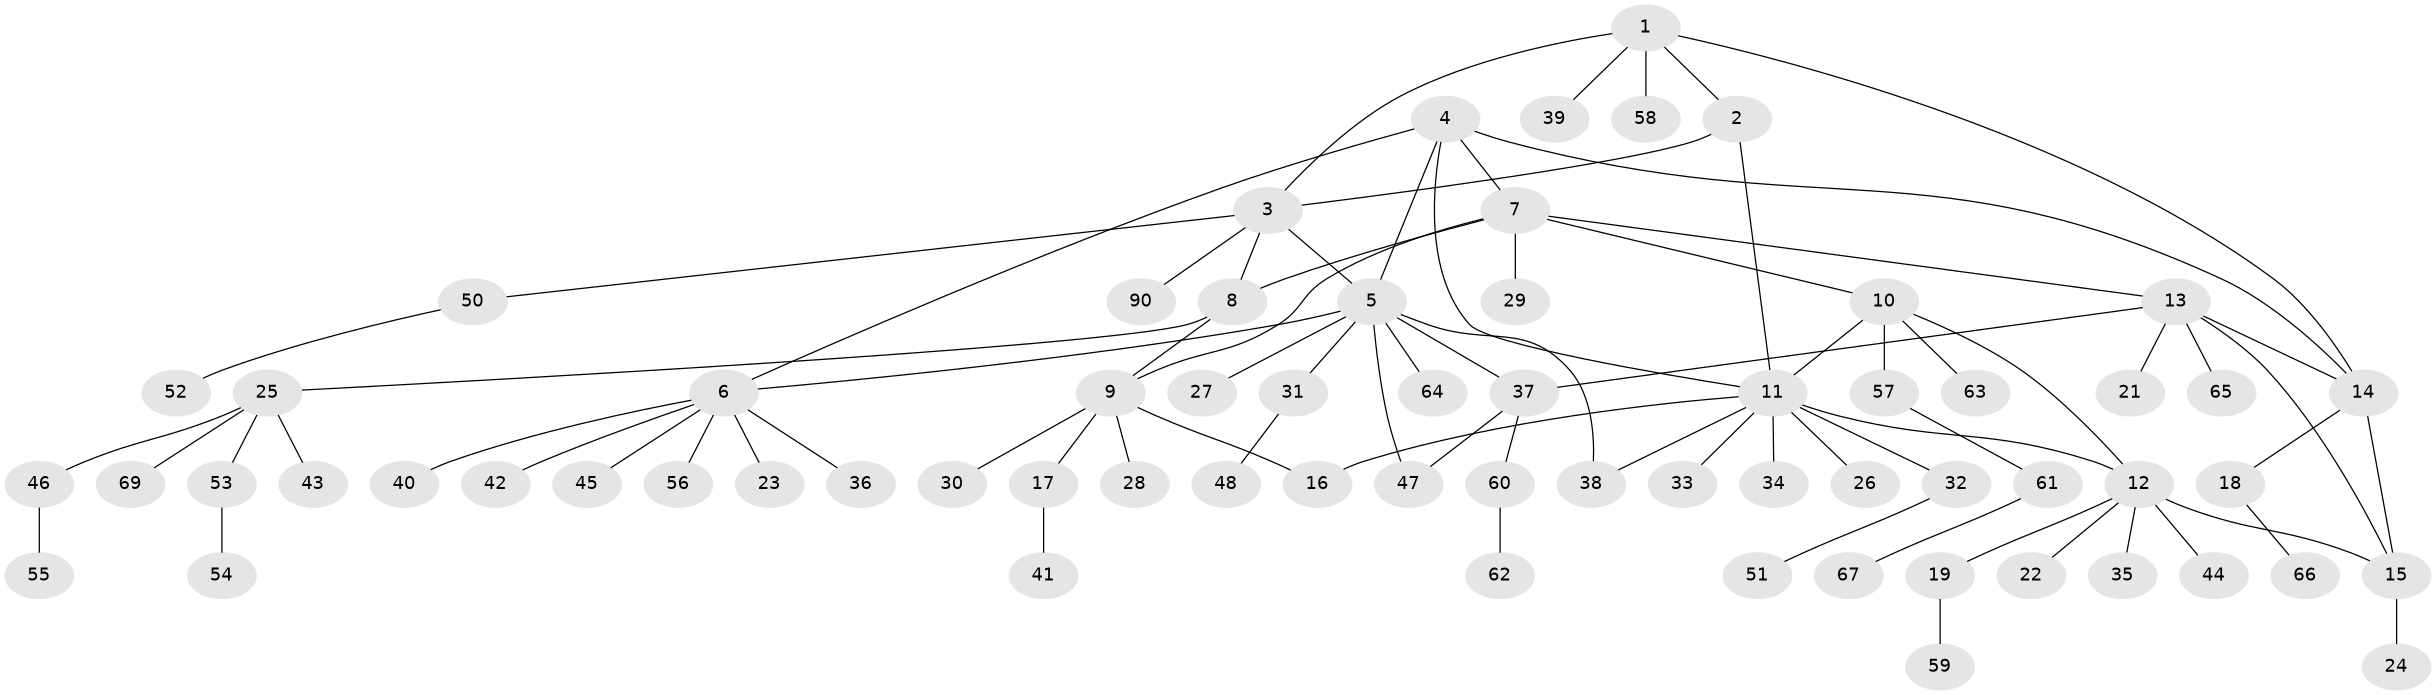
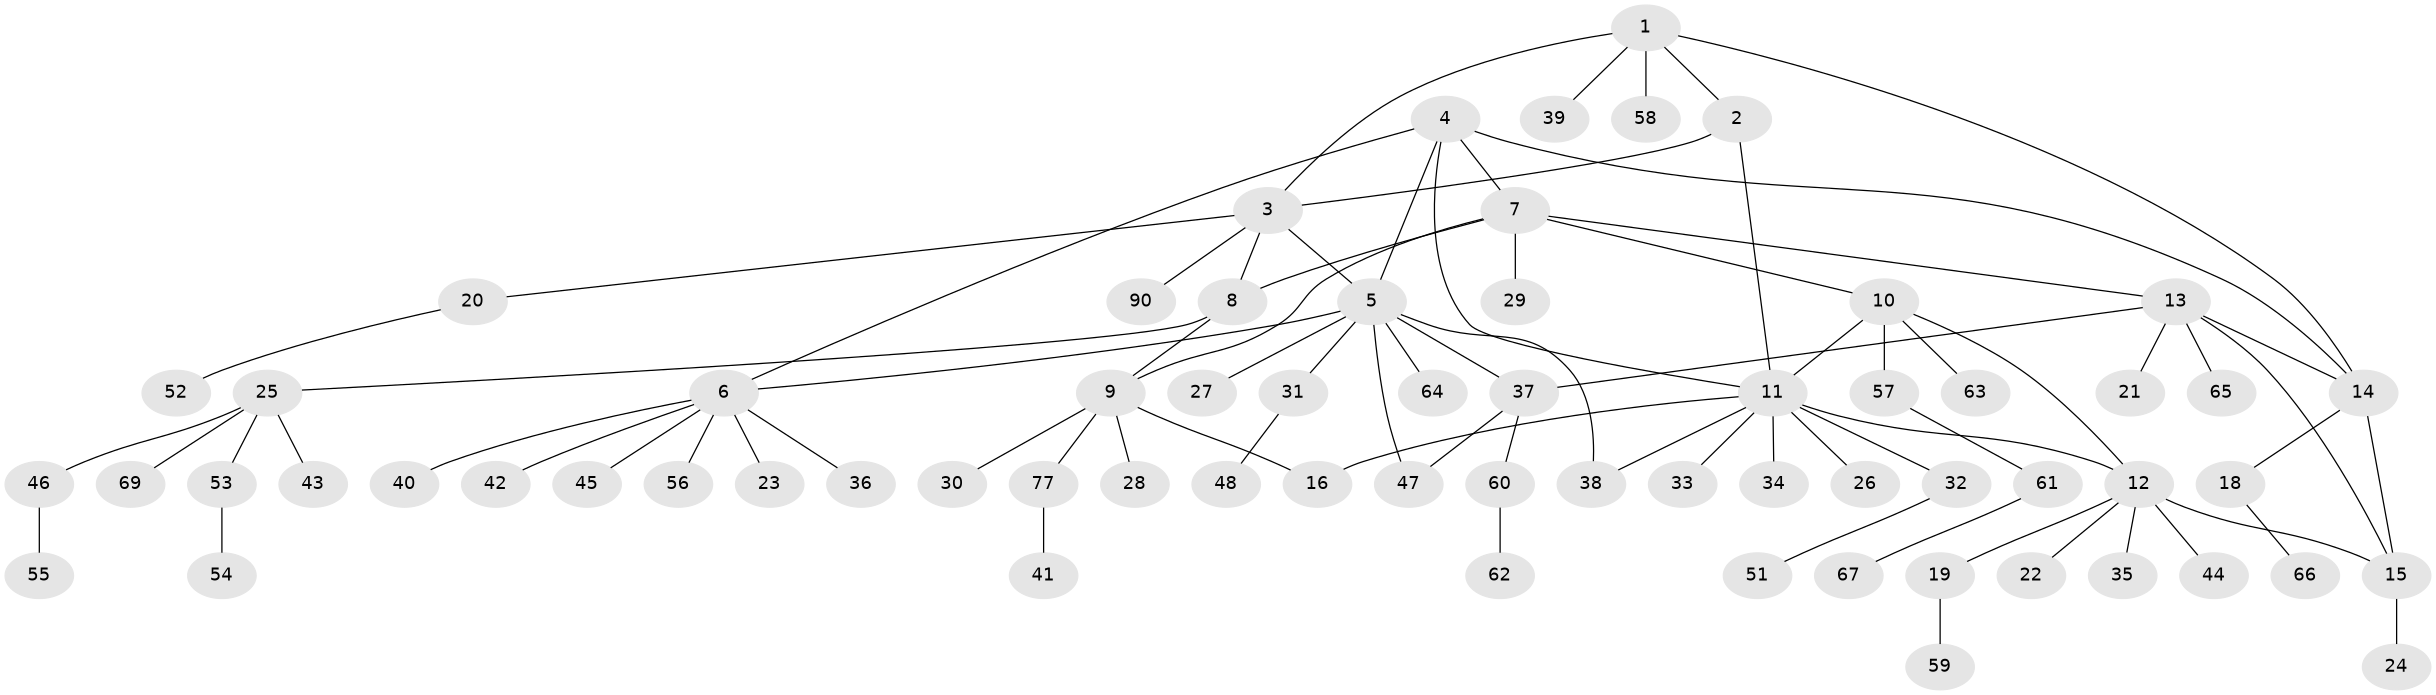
node "50": label "50" -> "20"
node "17": label "17" -> "77"
